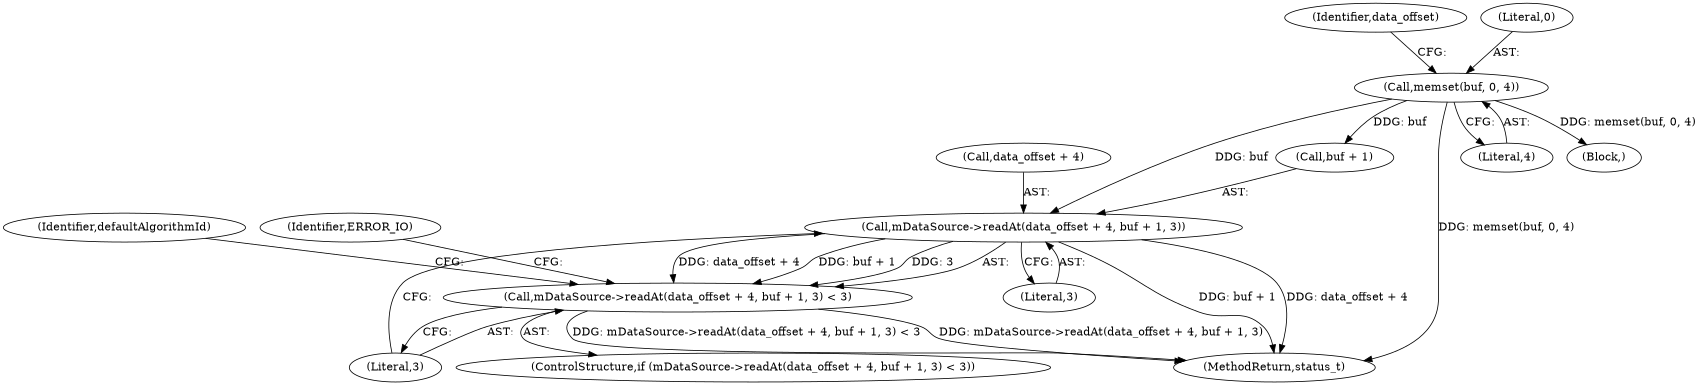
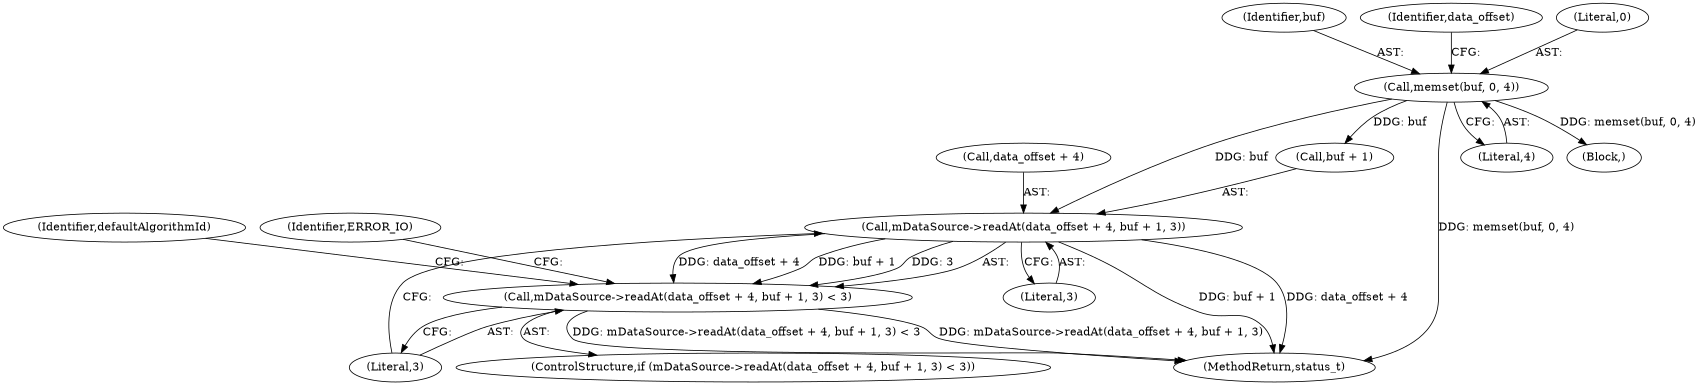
node "(Identifier,buf)": added
